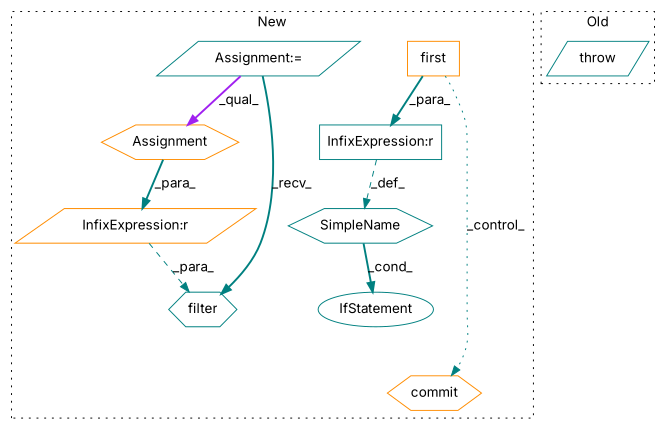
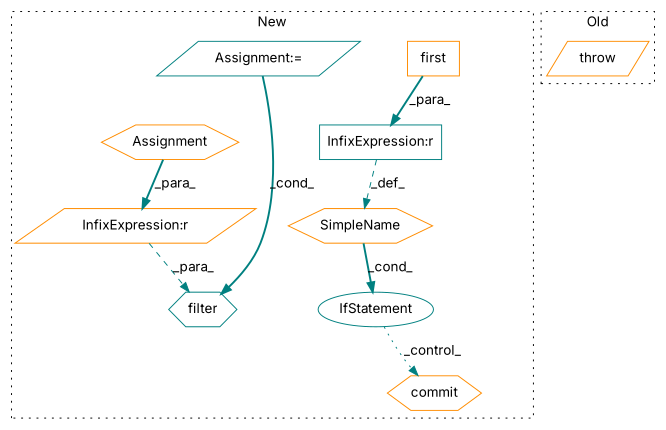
node "throw": color teal -> darkorange
edge "Assignment:=" -> "Assignment": removed, label "_qual_"
edge "Assignment:=" -> "filter": label "_recv_" -> "_cond_"
edge "first" -> "commit": now "IfStatement" -> "commit"
node "SimpleName": color teal -> darkorange
